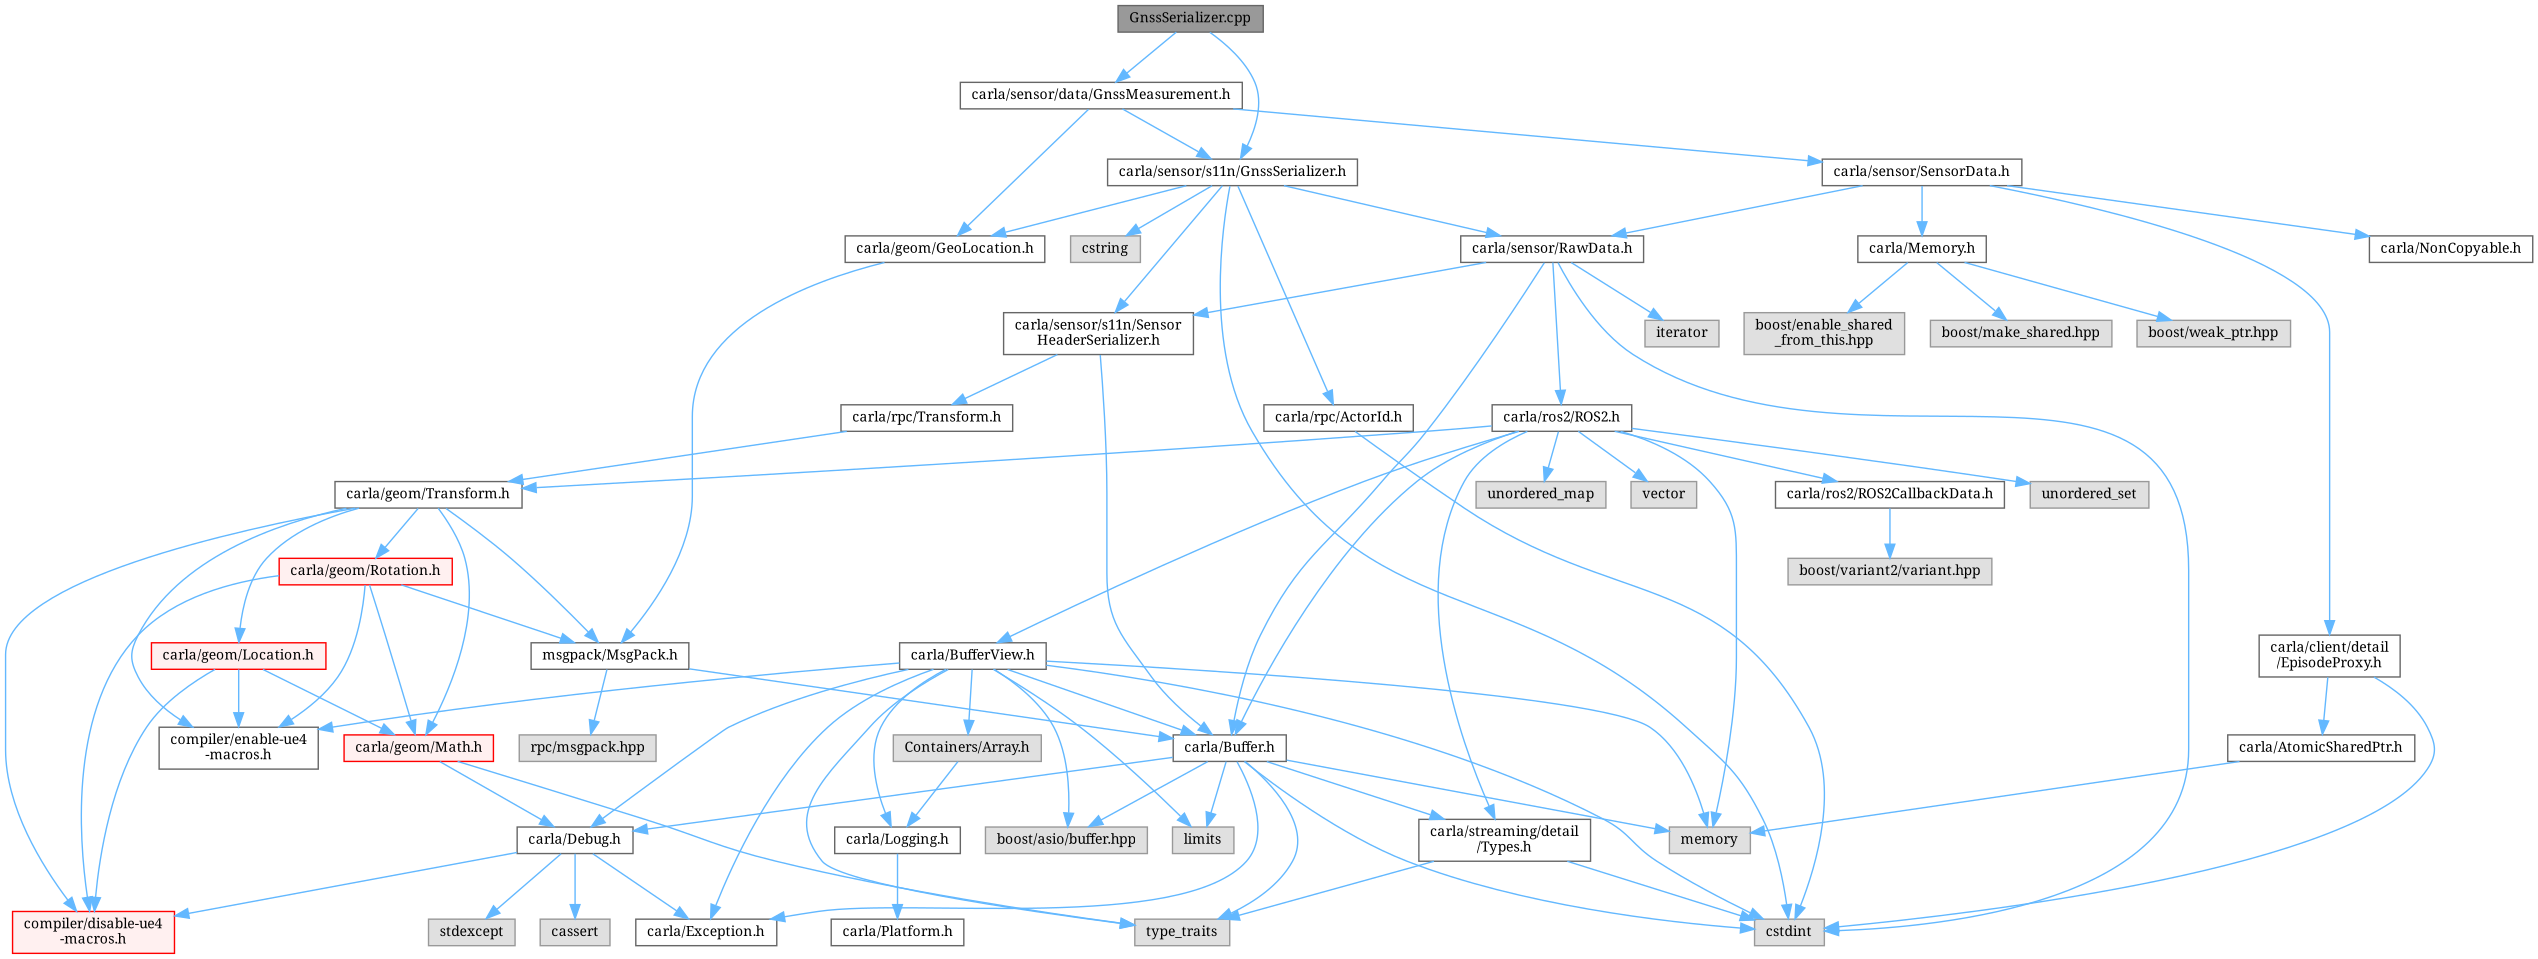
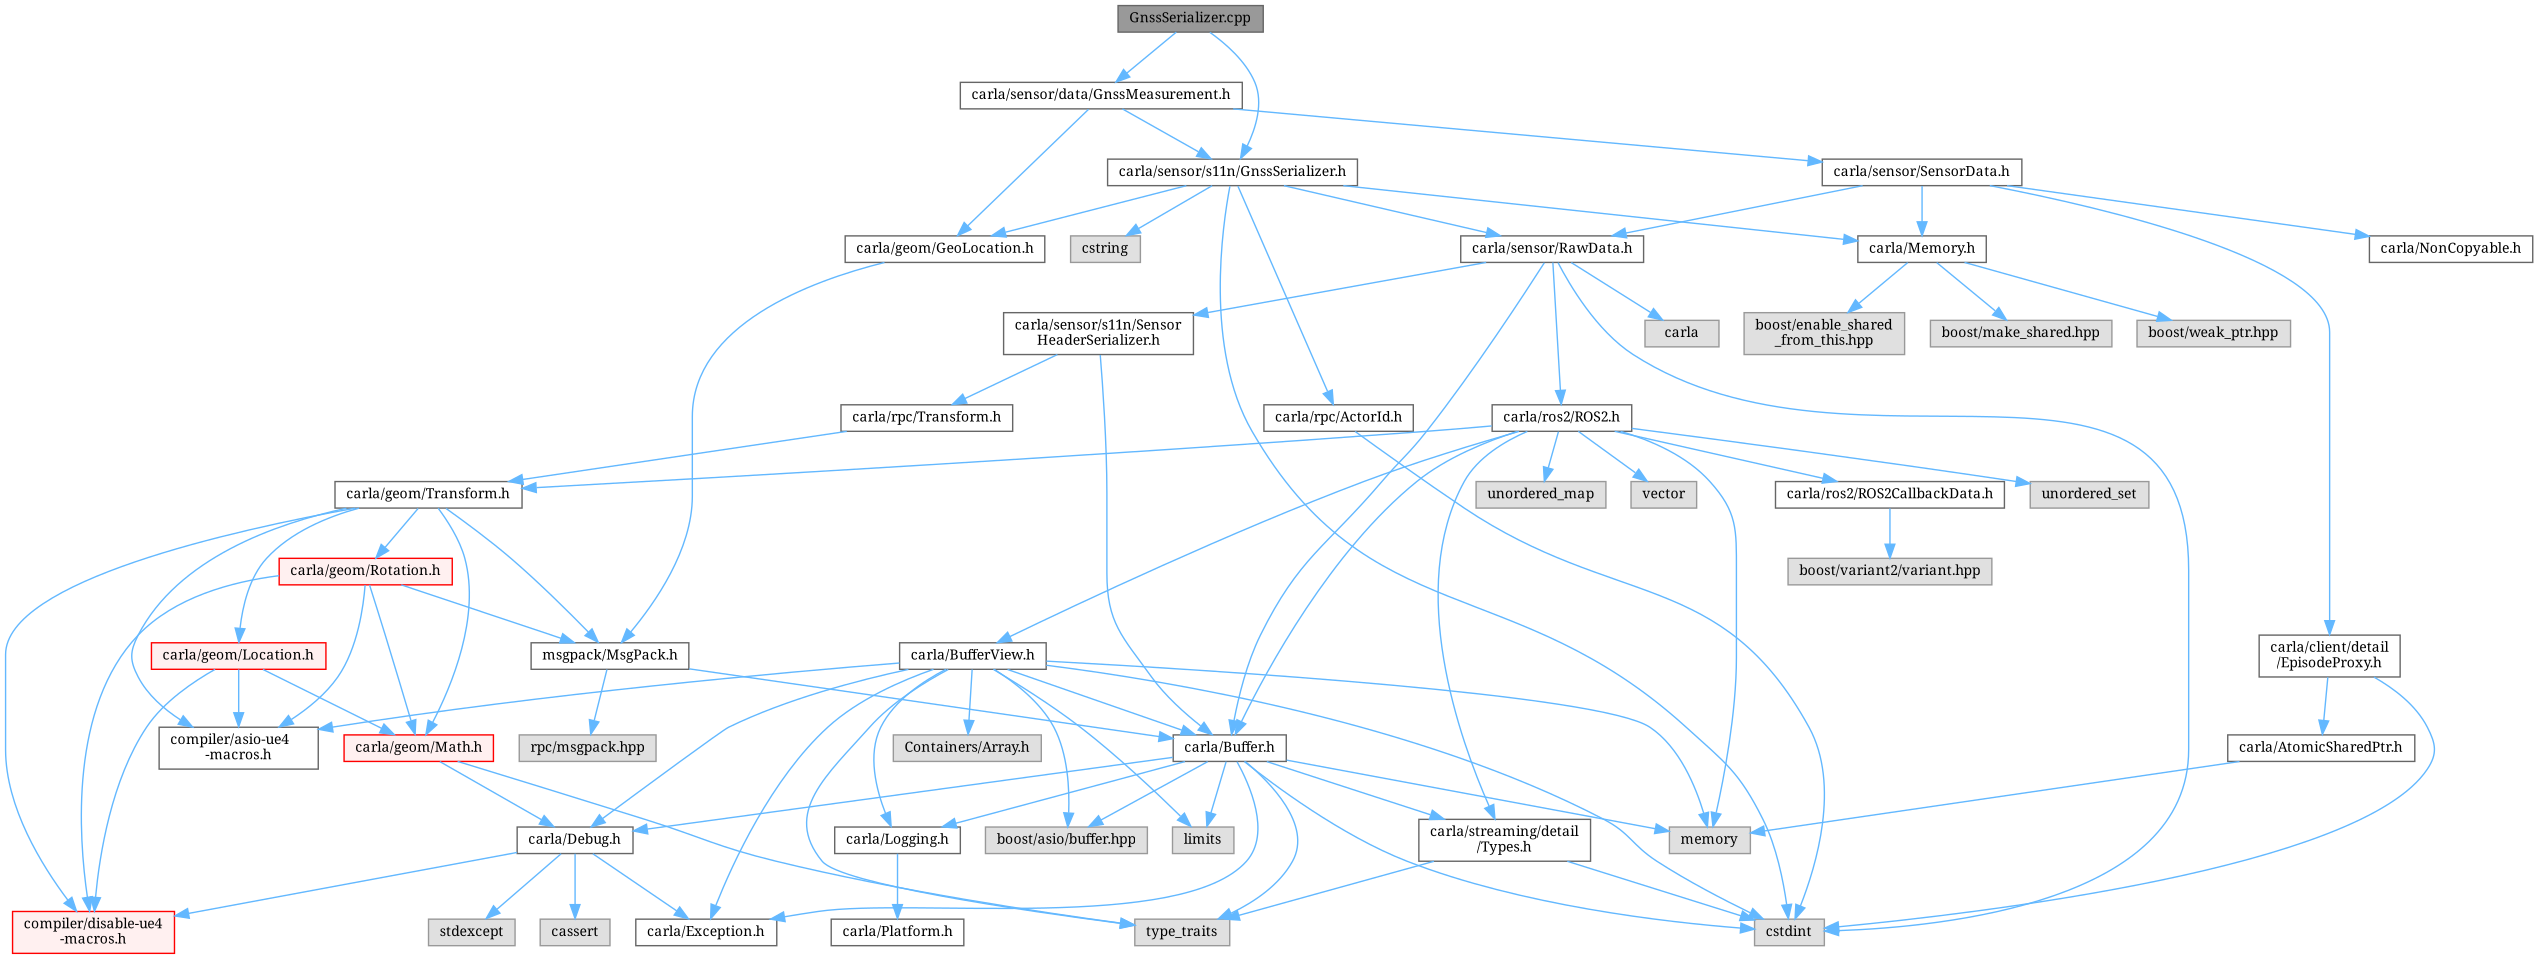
edge "carla/sensor/s11n/GnssSerializer.h" -> "carla/sensor/s11n/Sensor HeaderSerializer.h": now "carla/sensor/s11n/GnssSerializer.h" -> "carla/Memory.h"
node "iterator": label "iterator" -> "carla"
node "compiler/enable-ue4 -macros.h": label "compiler/enable-ue4 -macros.h" -> "compiler/asio-ue4 -macros.h"
edge "Containers/Array.h" -> "carla/Logging.h": now "carla/Buffer.h" -> "carla/Logging.h"
